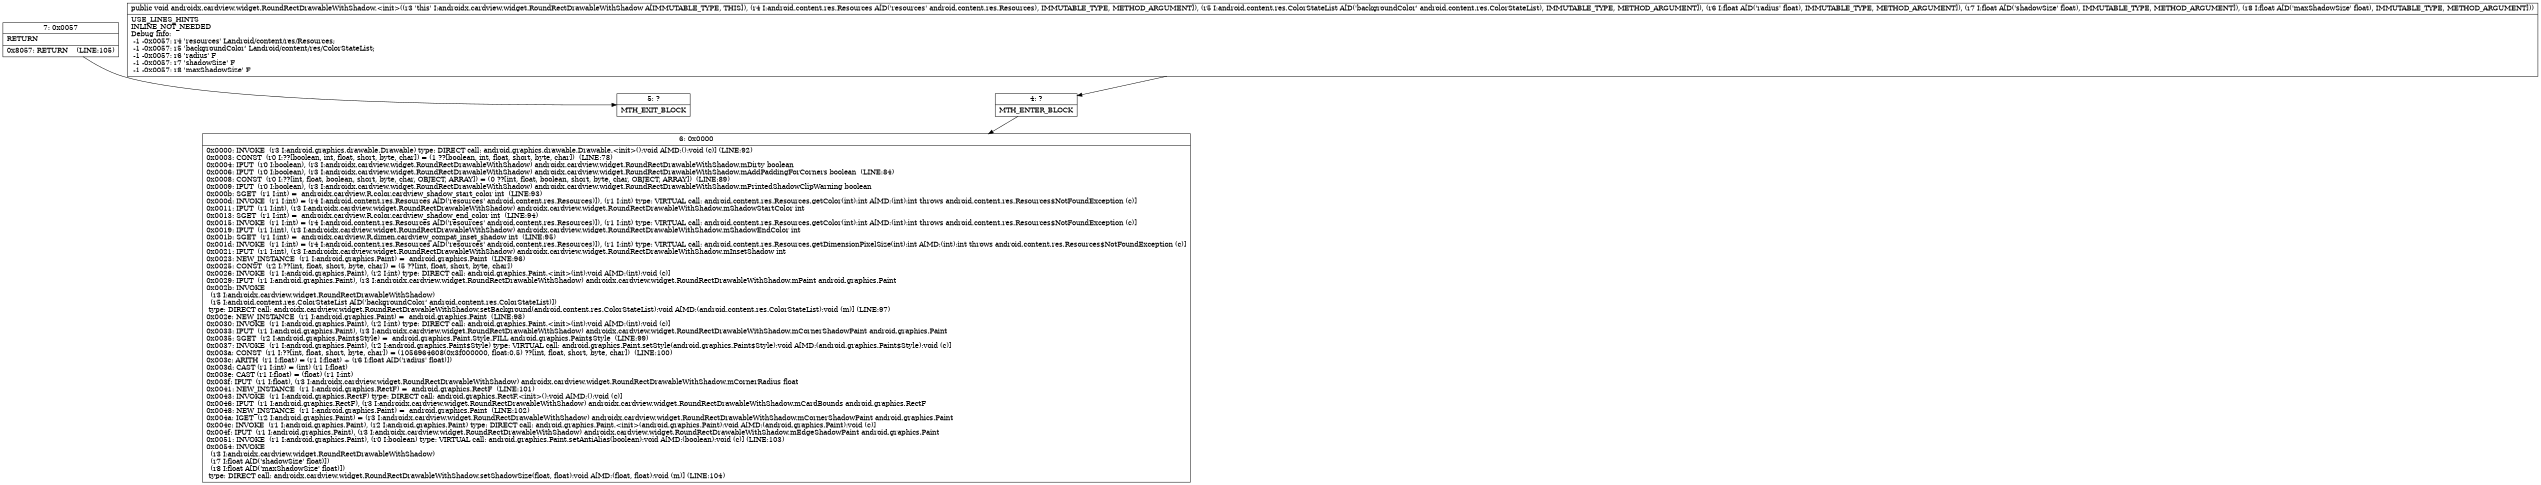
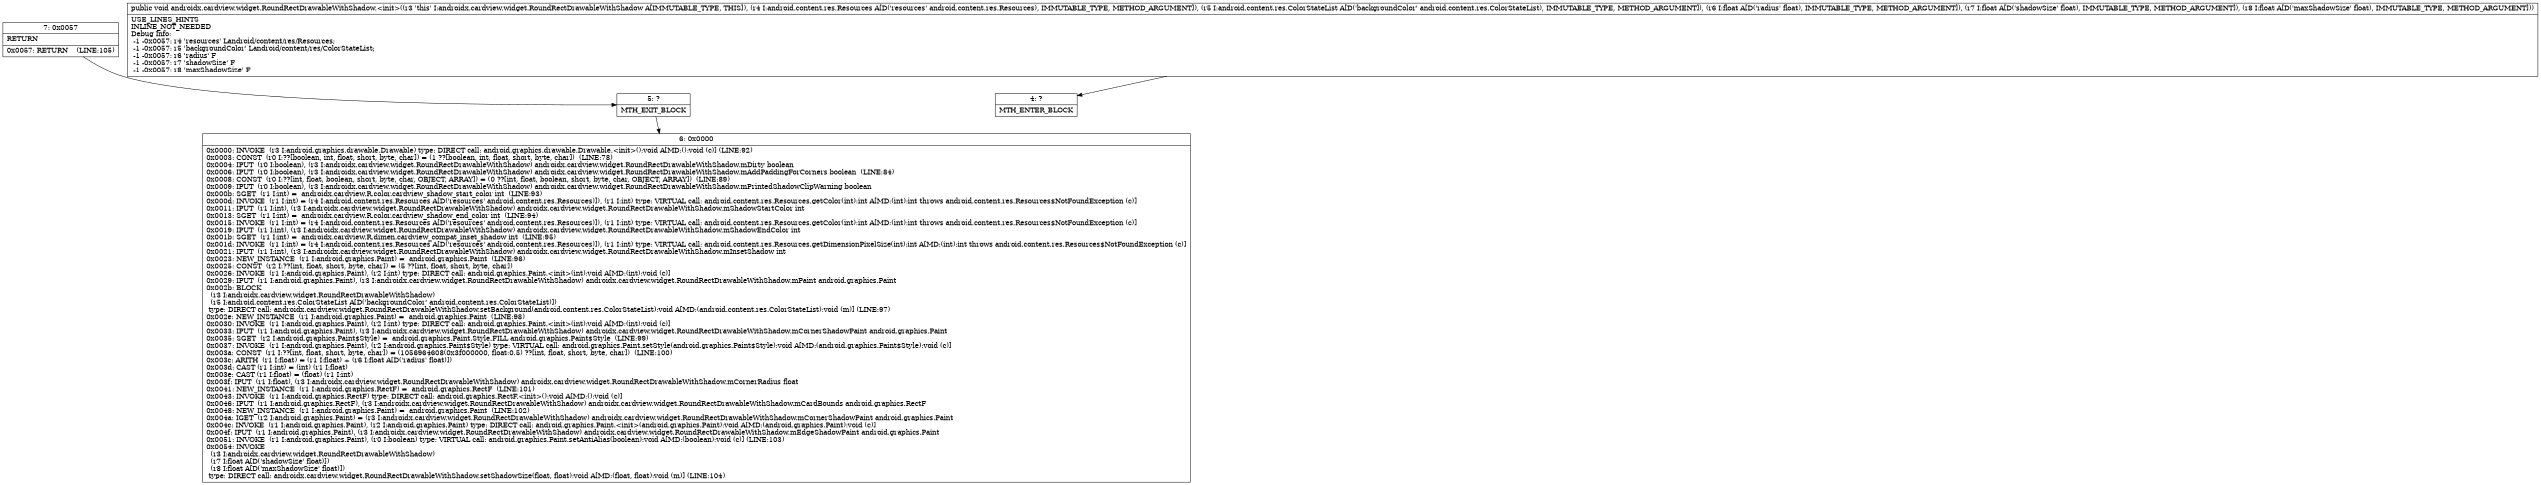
node "7: 0x0057": text "0x8057: RETURN    (LINE:105)" -> "0x0057: RETURN    (LINE:105)"
edge "4: ?" -> "6: 0x0000": now "5: ?" -> "6: 0x0000"
node "6: 0x0000": text "0x002b: INVOKE" -> "0x002b: BLOCK"
